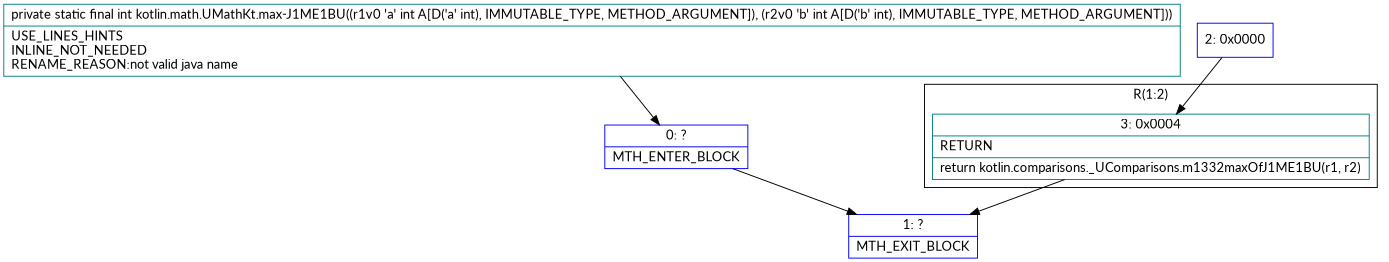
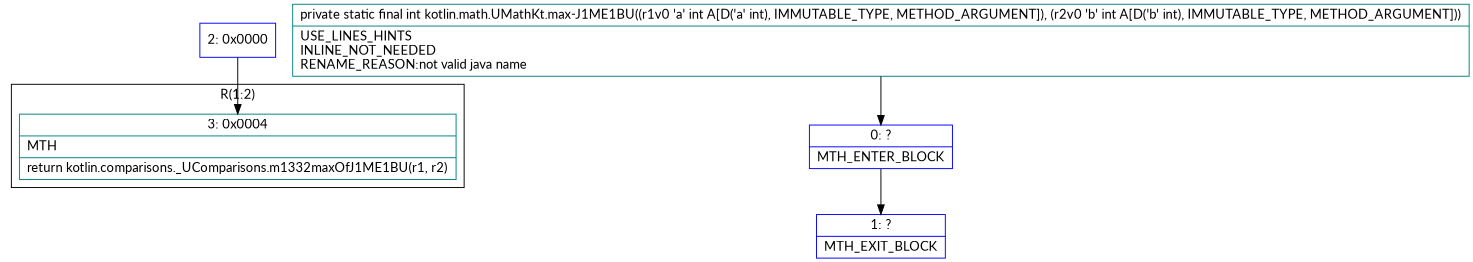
node "3: 0x0004": text "RETURN" -> "MTH"
edge "3: 0x0004" -> "1: ?": removed
